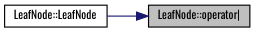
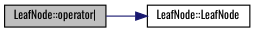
edge "LeafNode::LeafNode" -> "LeafNode::operator|": reversed
